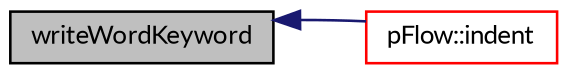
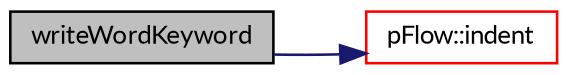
edge "pFlow::indent" -> "writeWordKeyword": reversed
